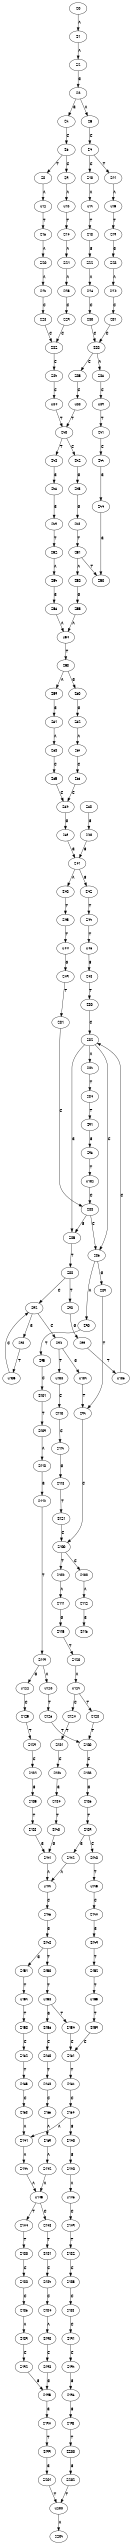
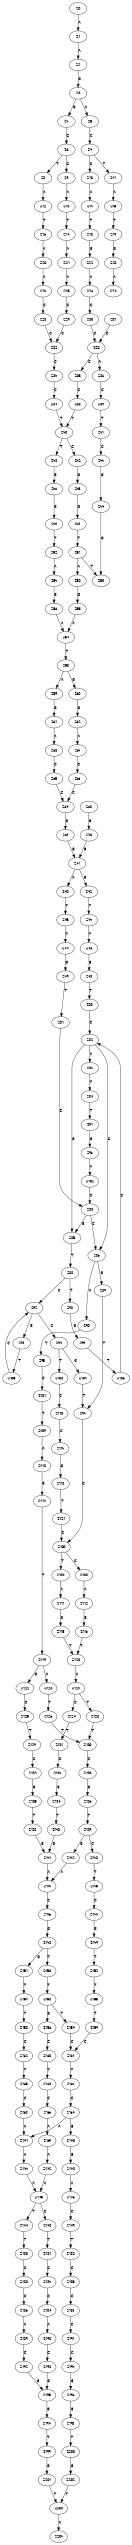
edge "S27" -> "S31": removed, label "C"
edge "S116" -> "S120": added, label "T"
